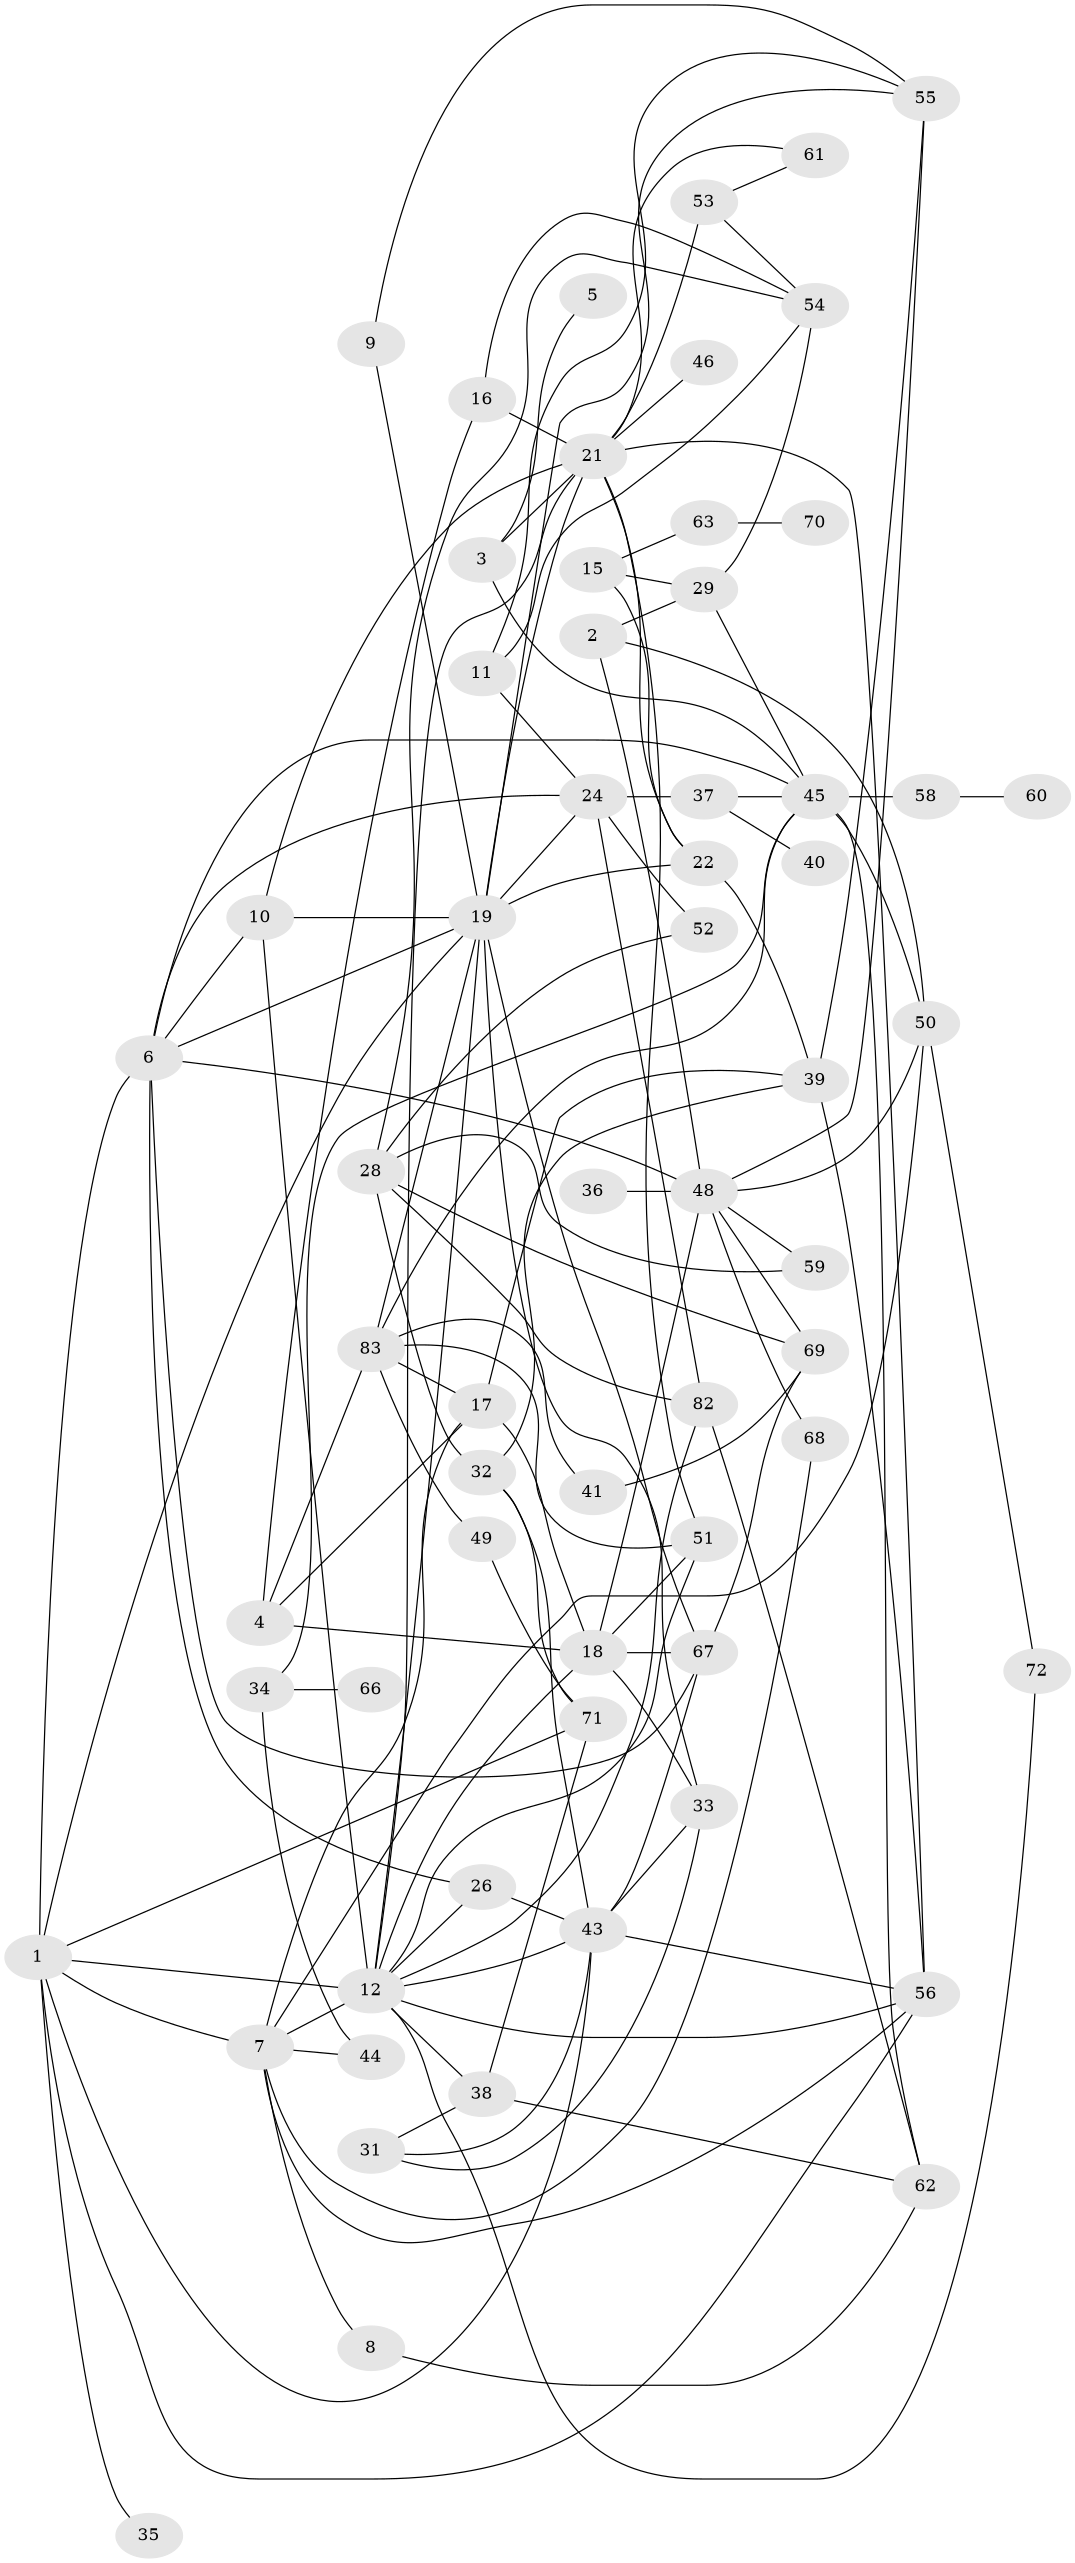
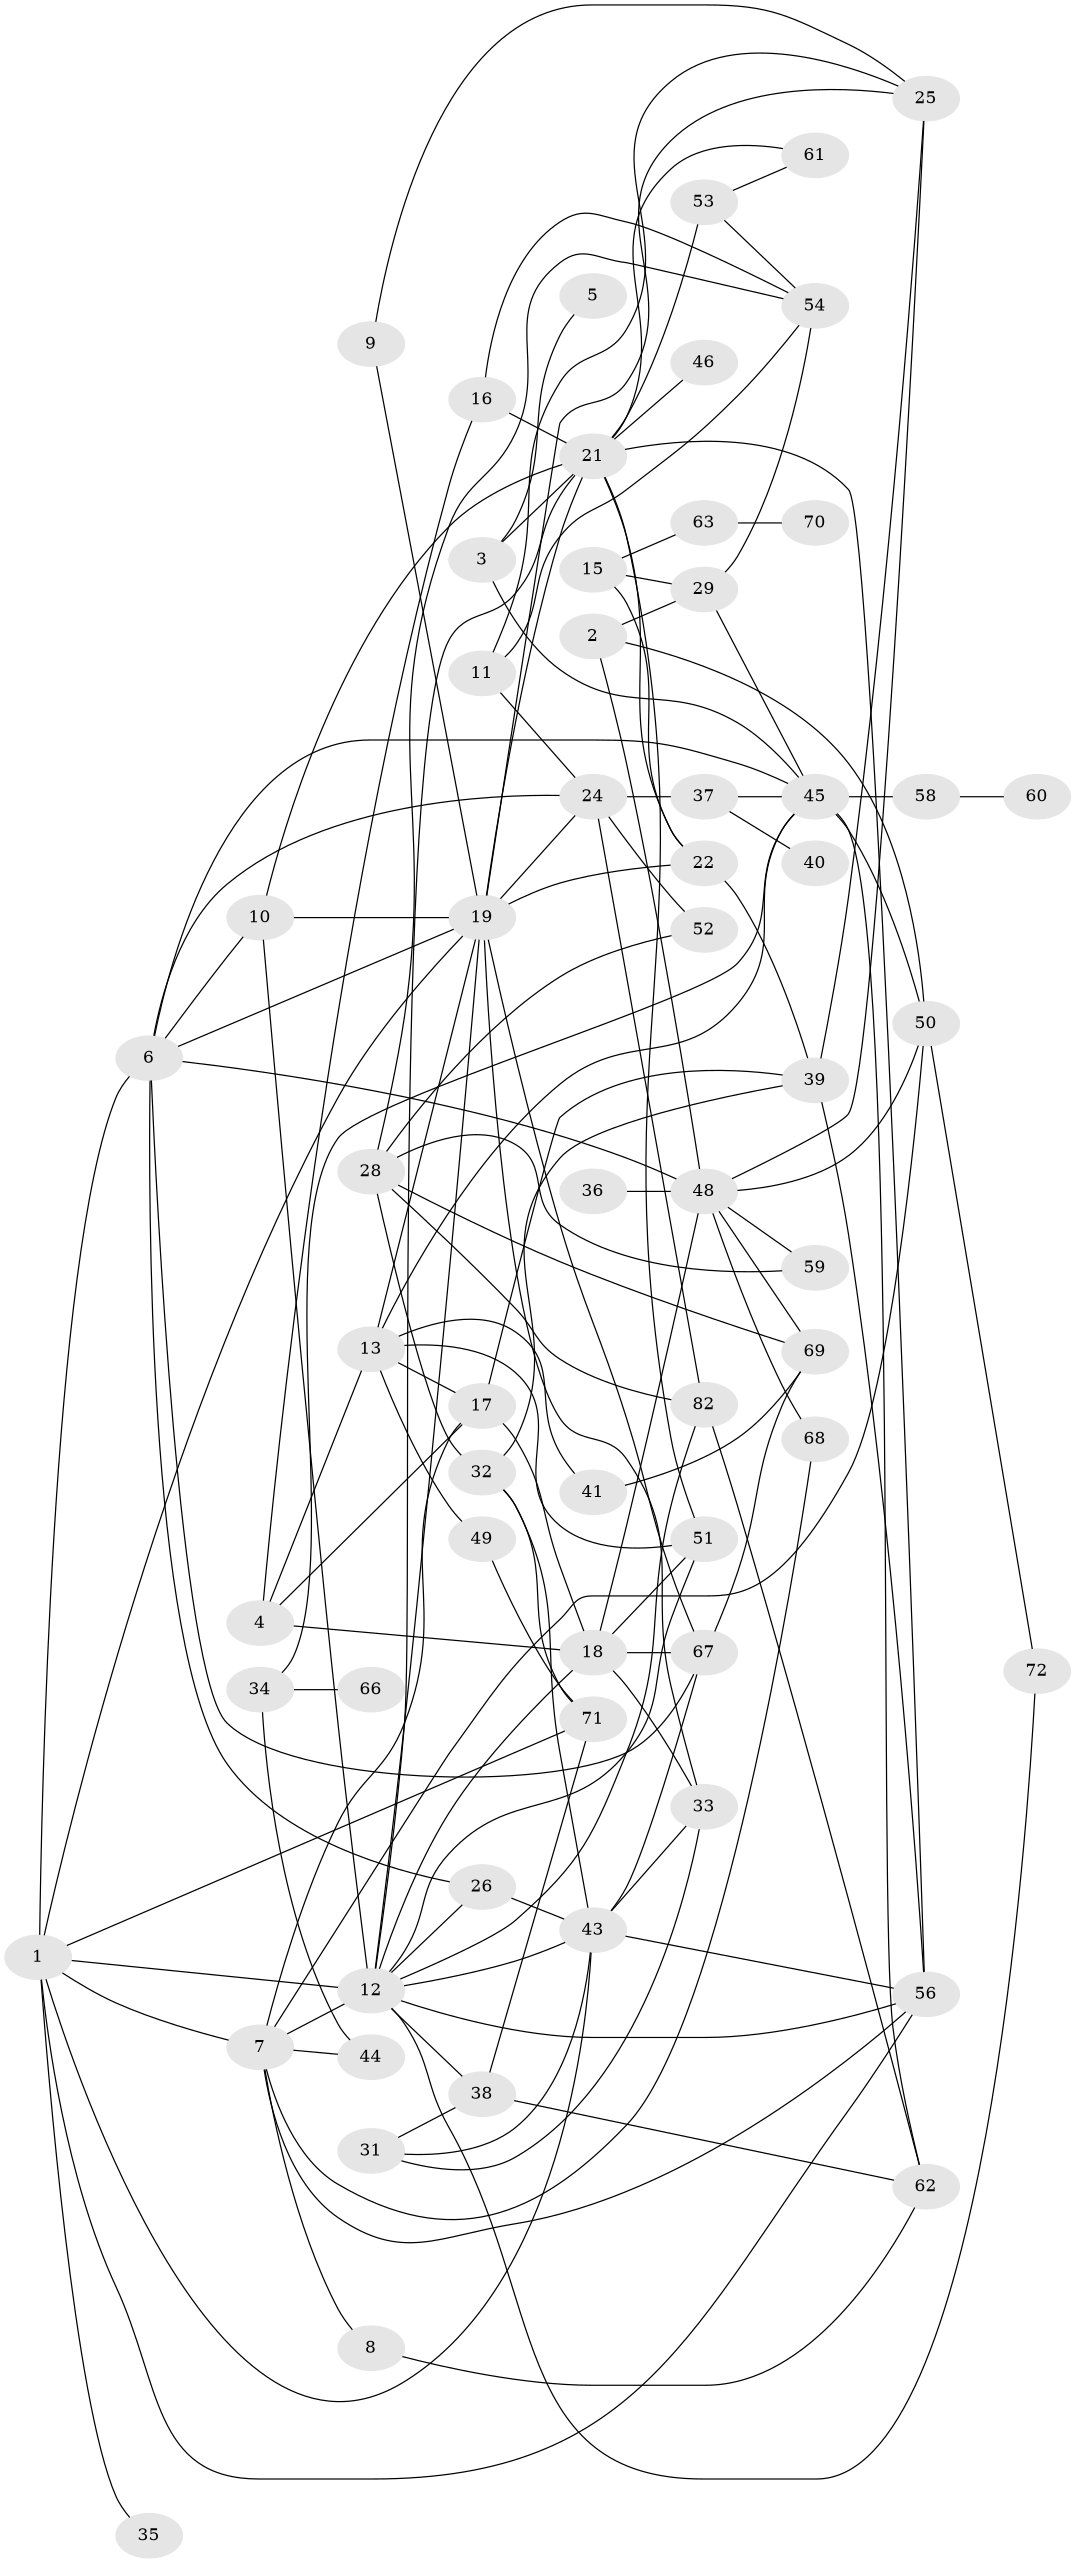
node "55": label "55" -> "25"
node "83": label "83" -> "13"
